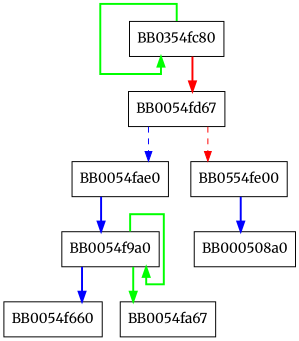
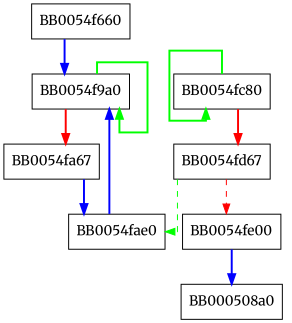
node "BB0354fc80": label "BB0354fc80" -> "BB0054fc80"
edge "BB0054fd67" -> "BB0054fae0": color blue -> green
node "BB0554fe00": label "BB0554fe00" -> "BB0054fe00"
edge "BB0054fa67" -> "BB0054fae0": added
edge "BB0054f9a0" -> "BB0054f660": reversed
edge "BB0054f9a0" -> "BB0054fa67": color green -> red
